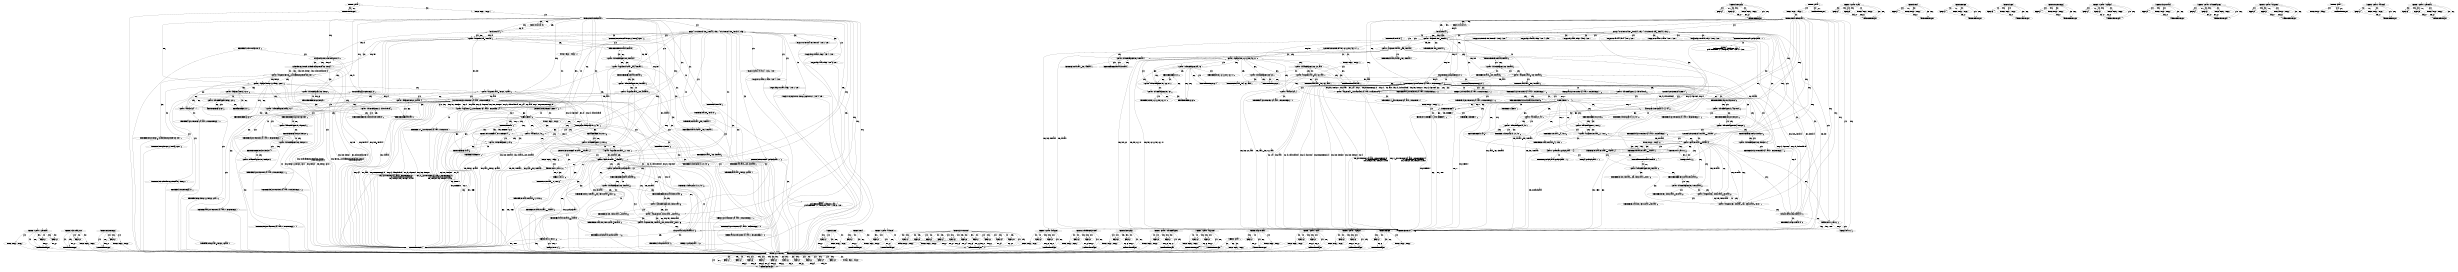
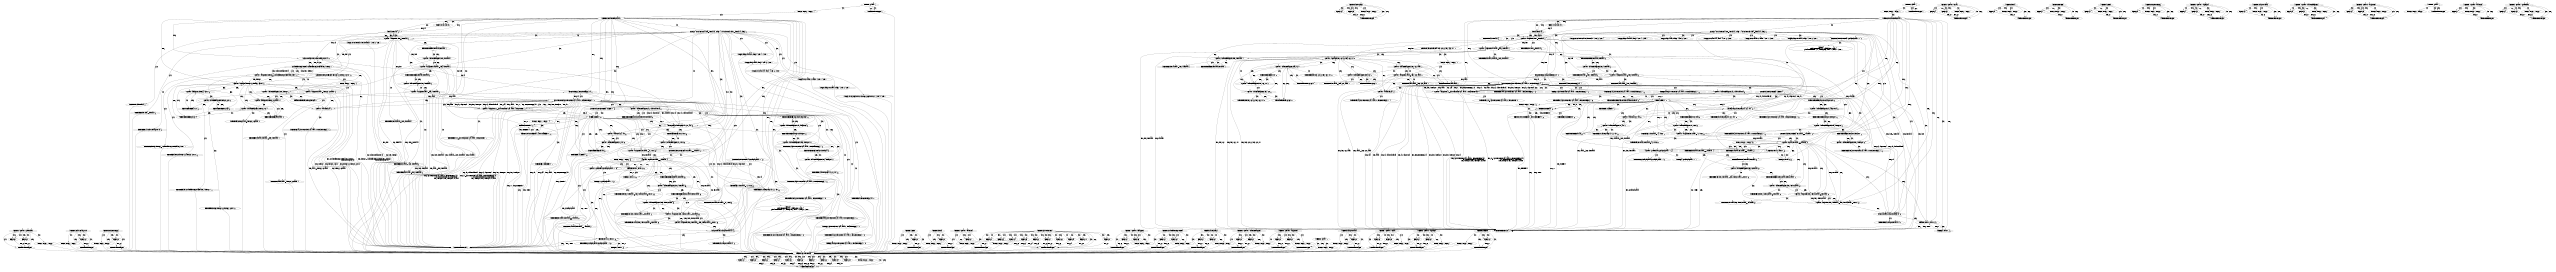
edge "(IDENTIFIER,sk,sock_owned_by_user(sk))" -> "(sock_owned_by_user,sock_owned_by_user(sk))": reversed
edge "(CONTROL_STRUCTURE,IF,if (inet_opt && inet_opt->opt.srr))" -> "(<operator>.logicalAnd,inet_opt && inet_opt->opt.srr)": added, label "AST:"
edge "(<operator>.logicalAnd,inet_opt && inet_opt->opt.srr)" -> "(<operator>.fieldAccess,inet_opt->opt.faddr)": added, label "CDG:"
edge "(FIELD_IDENTIFIER,inet_opt,inet_opt)" -> "(<operator>.indirectFieldAccess,inet->inet_opt)": label "DDG: p3" -> "CFG: "
